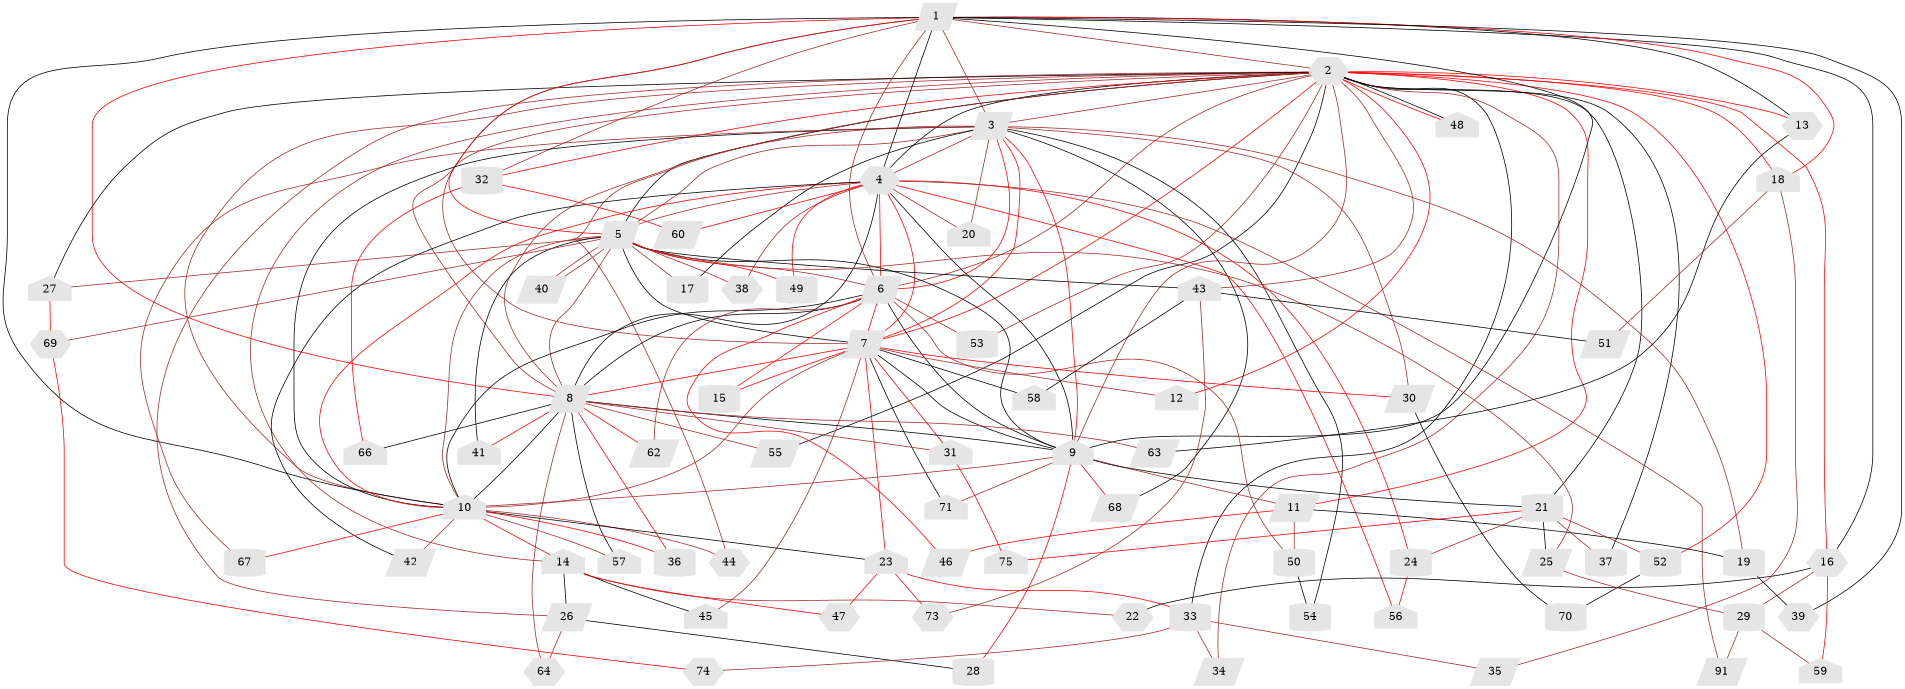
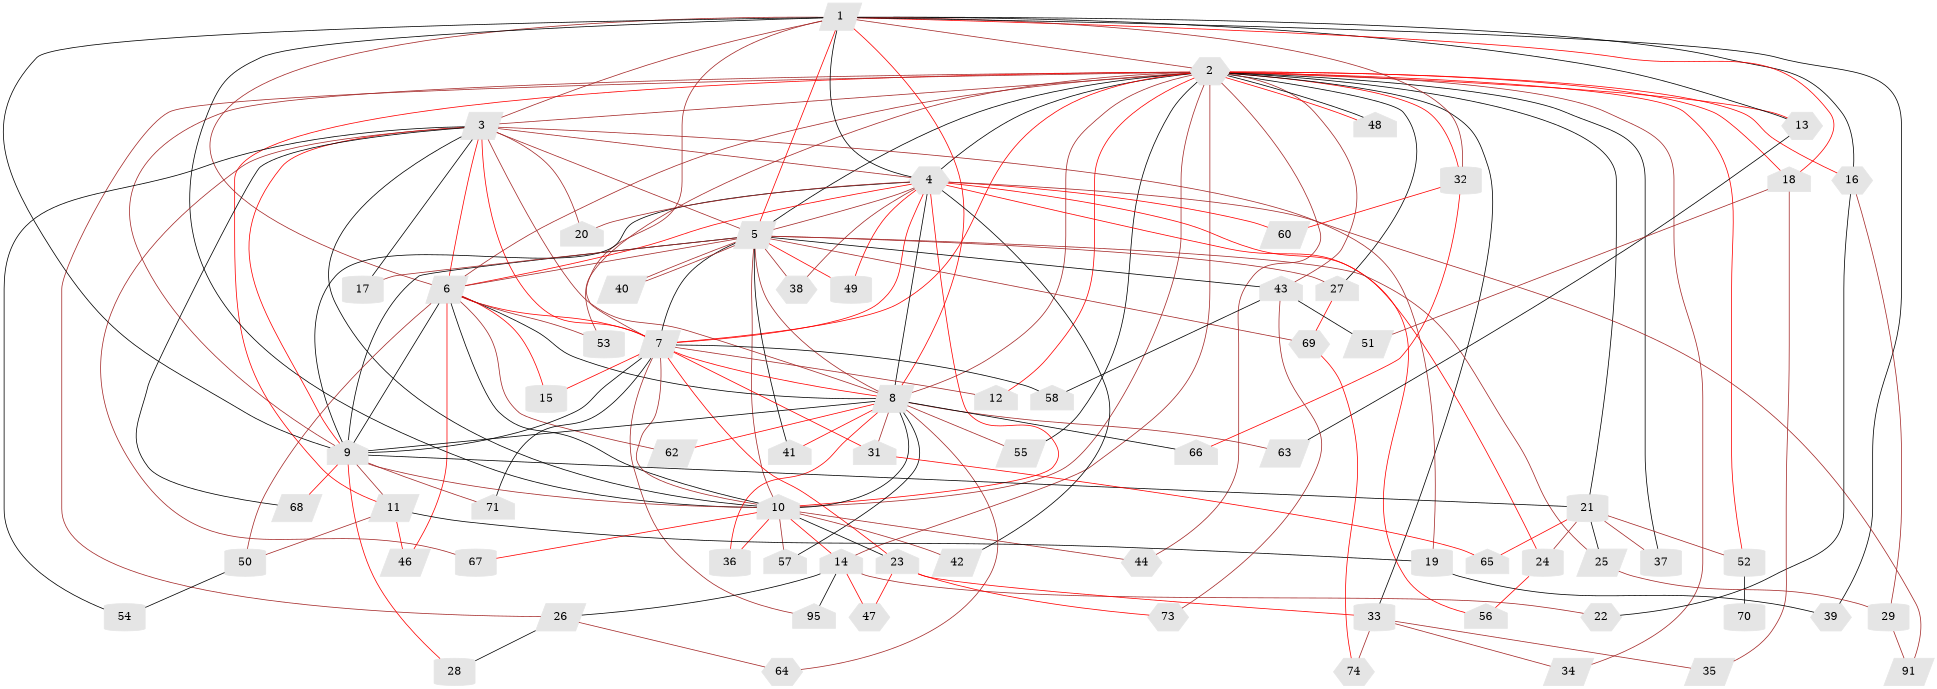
node "30": removed
node "75": label "75" -> "65"
node "45": label "45" -> "95"
node "59": removed
